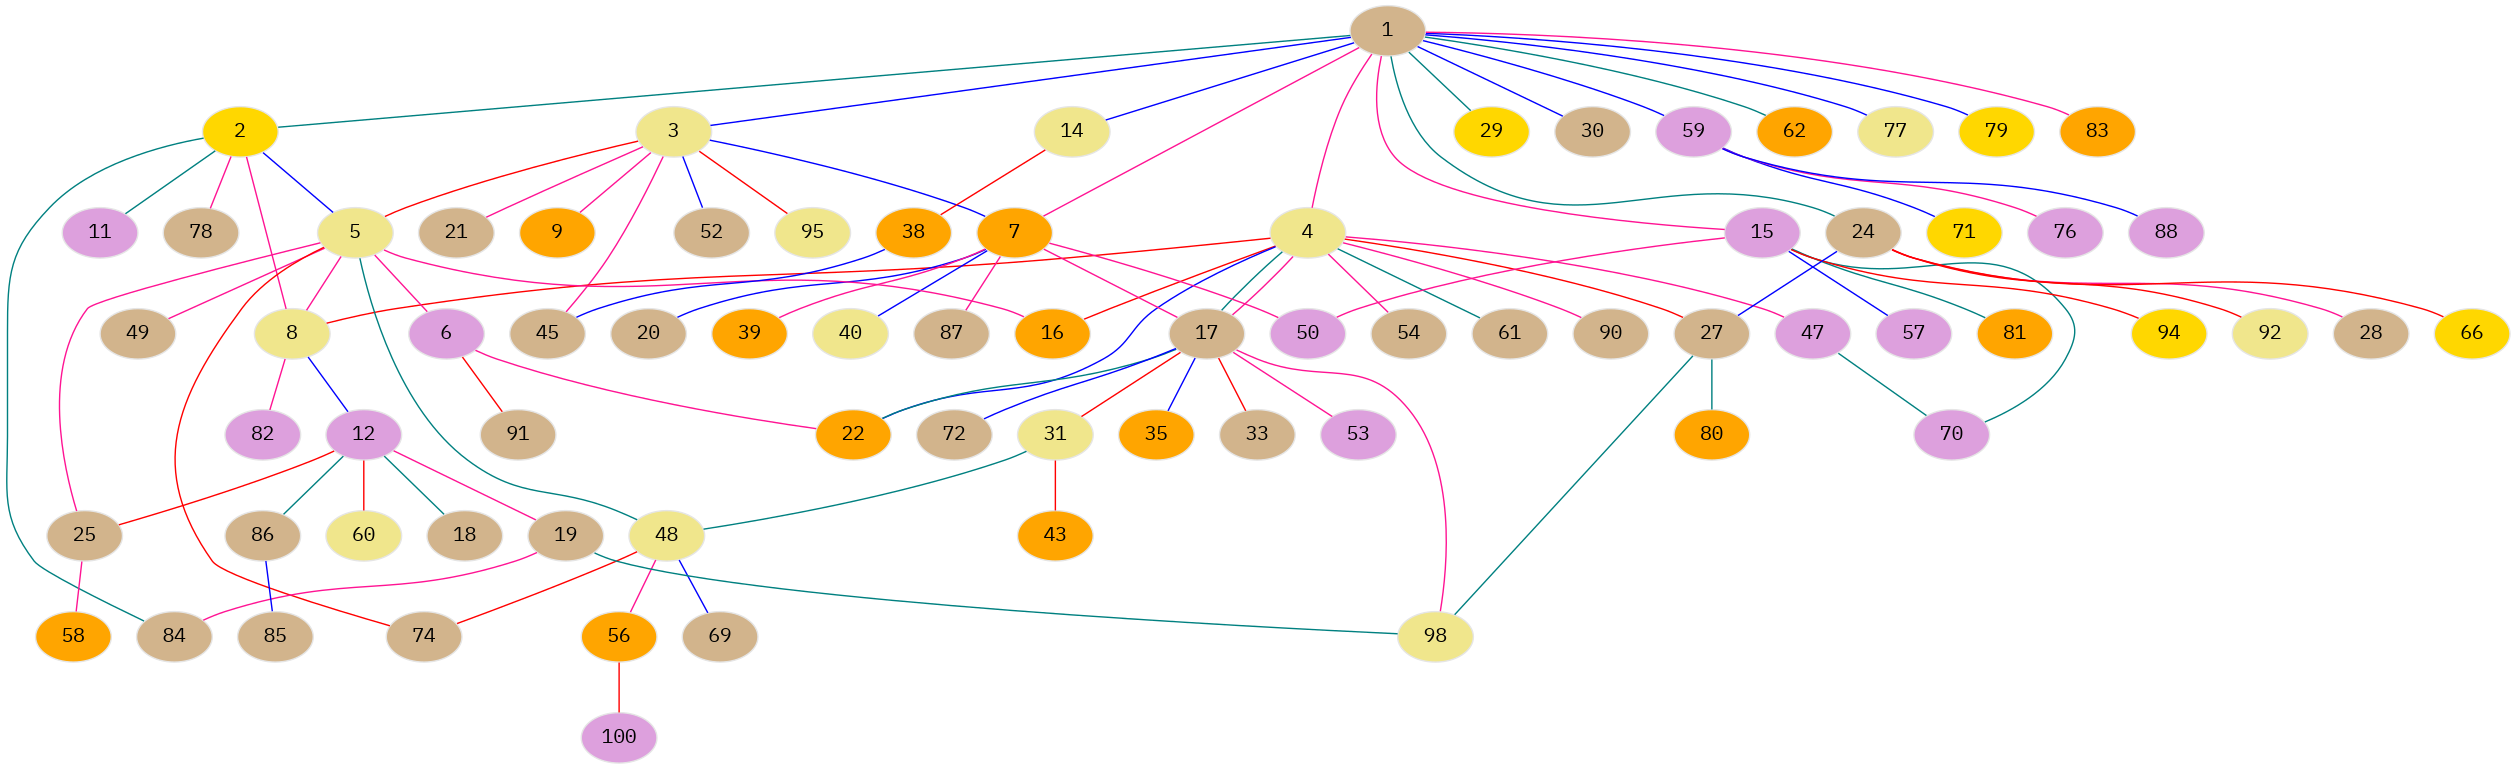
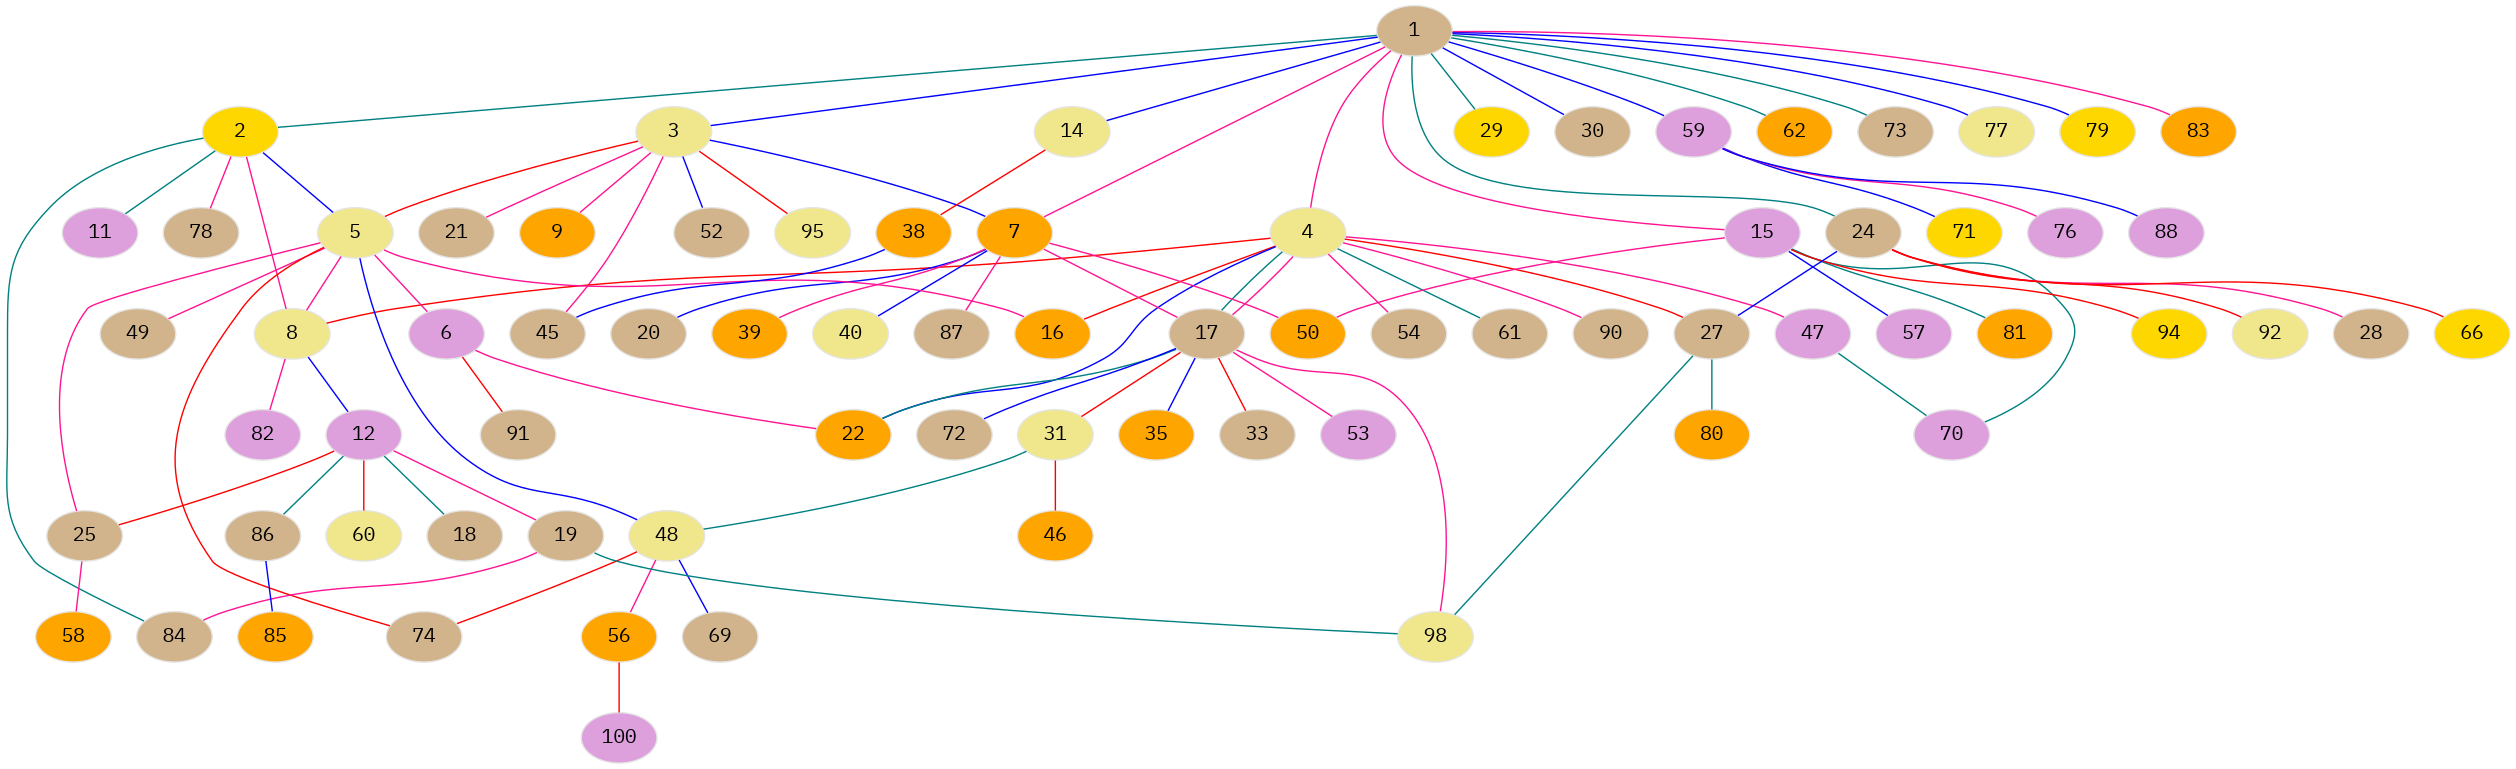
node "73": added
node "50": fillcolor plum -> orange
edge "5" -- "48": color teal -> blue
node "43": label "43" -> "46"
node "85": fillcolor tan -> orange
